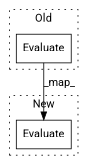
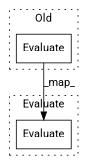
cluster "New": label "New" -> "Evaluate"
